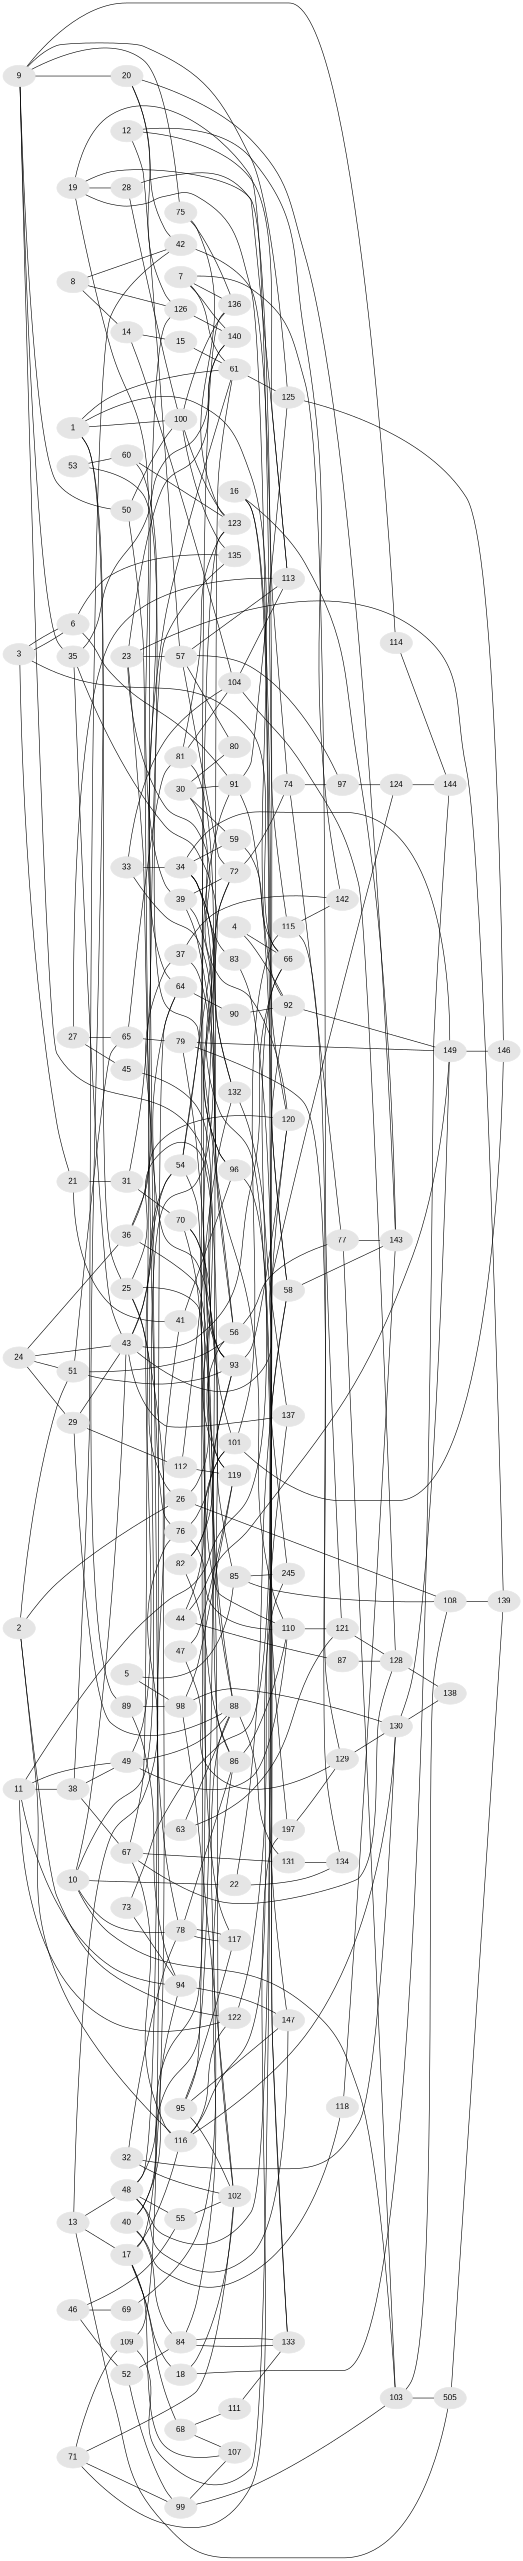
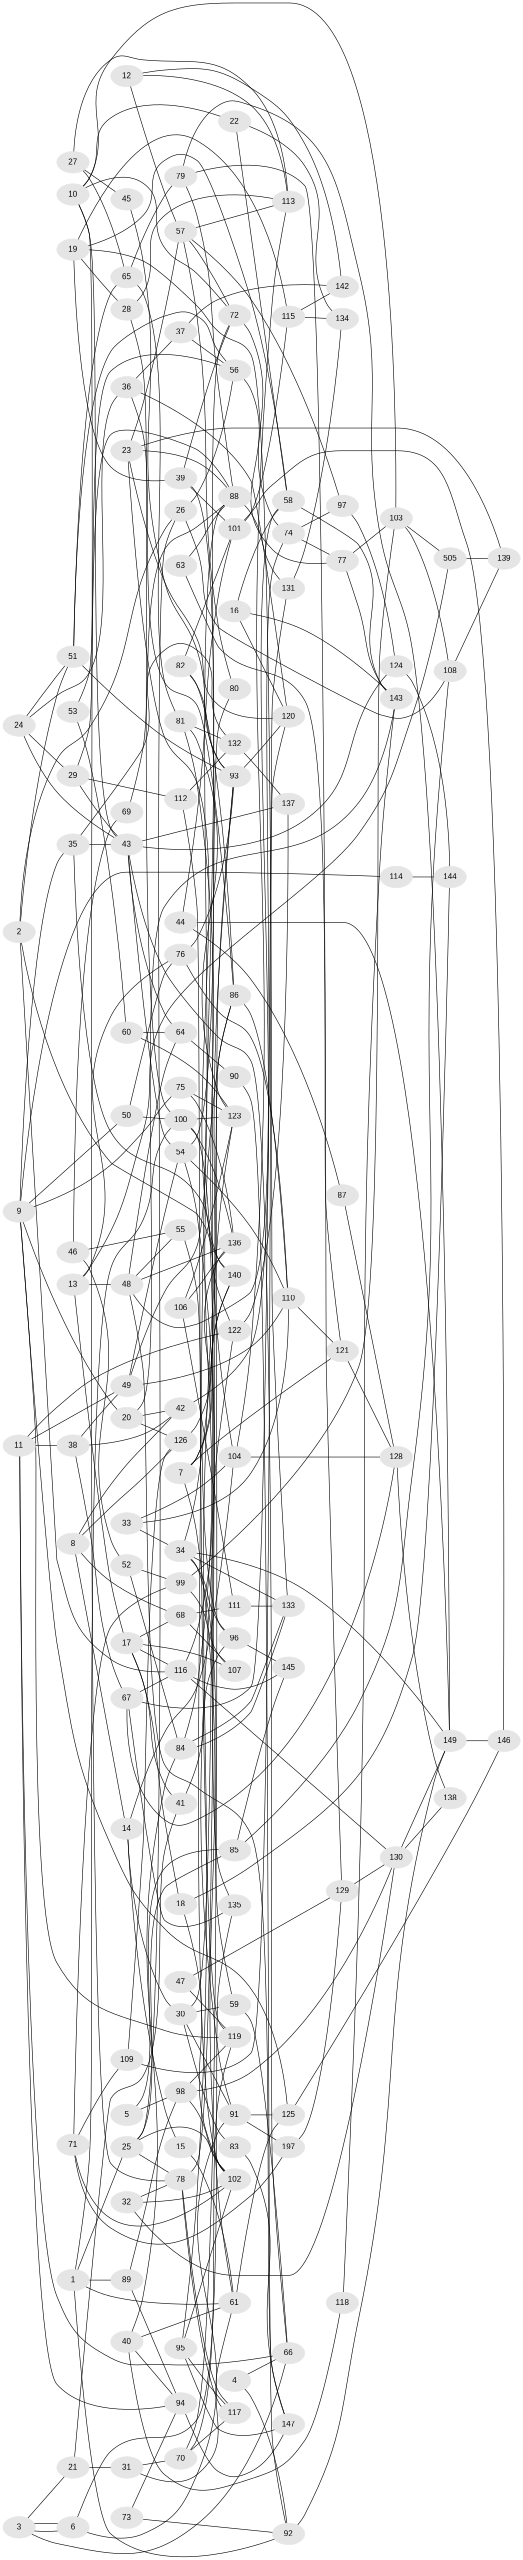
node "106": added
node "245": label "245" -> "145"
edge "8" -- "68": added
edge "14" -- "30": added
